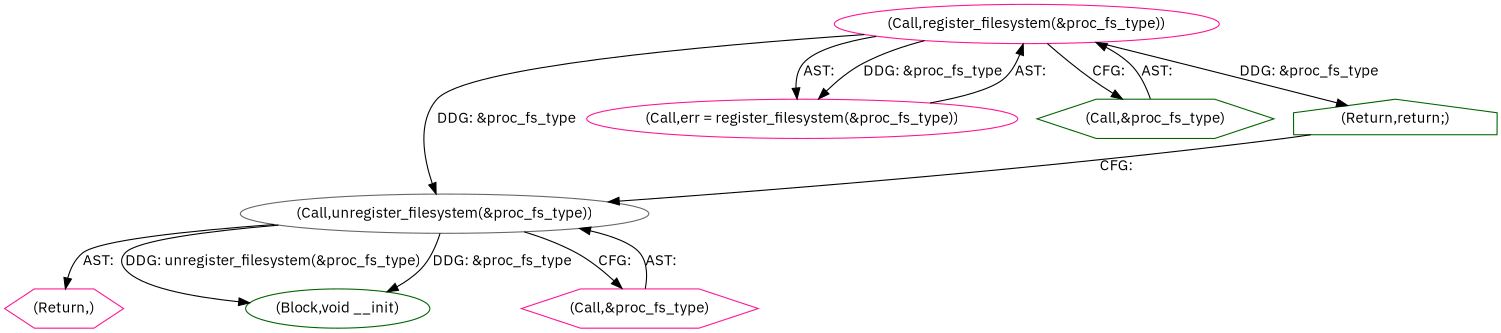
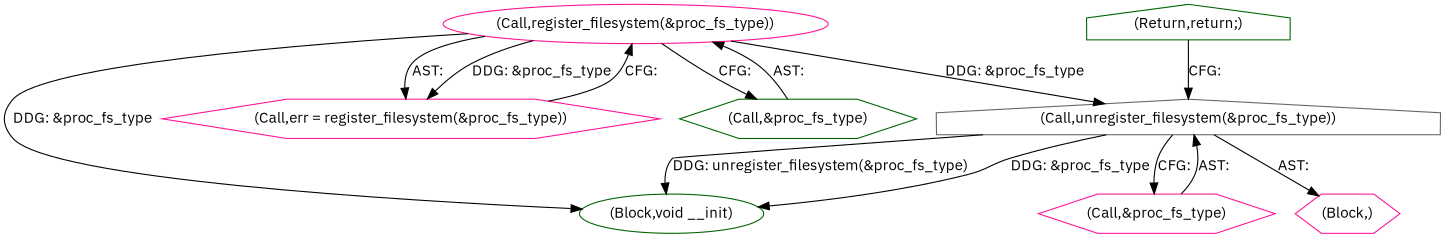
edge "(Call,err = register_filesystem(&proc_fs_type))" -> "(Call,register_filesystem(&proc_fs_type))": label "AST: " -> "CFG: "
edge "(Call,register_filesystem(&proc_fs_type))" -> "(Return,return;)": now "(Call,register_filesystem(&proc_fs_type))" -> "(Block,void __init)"
node "(Call,err = register_filesystem(&proc_fs_type))": shape ellipse -> hexagon
node "(Call,unregister_filesystem(&proc_fs_type))": shape ellipse -> house
node "(Return,)": label "(Return,)" -> "(Block,)"
